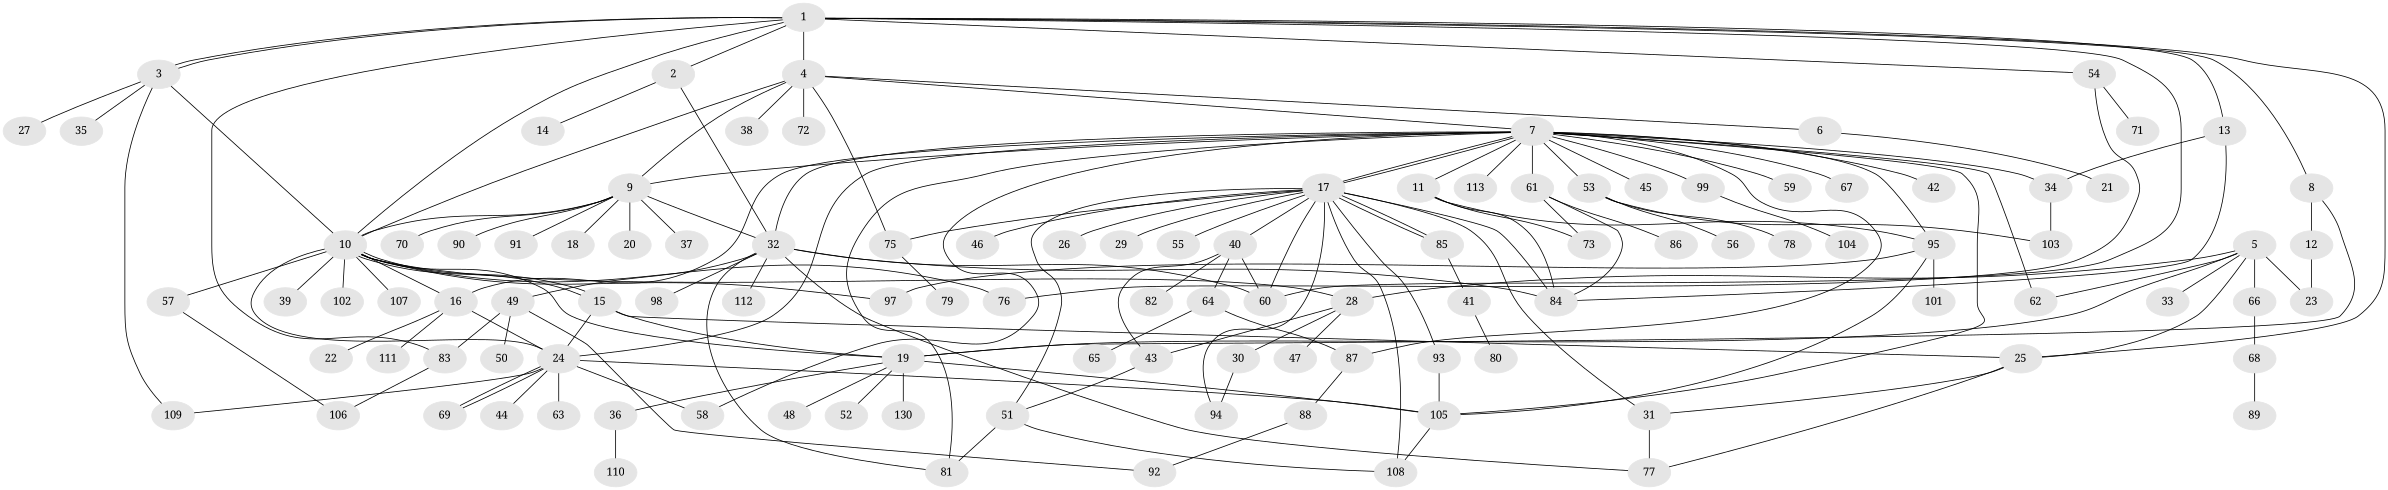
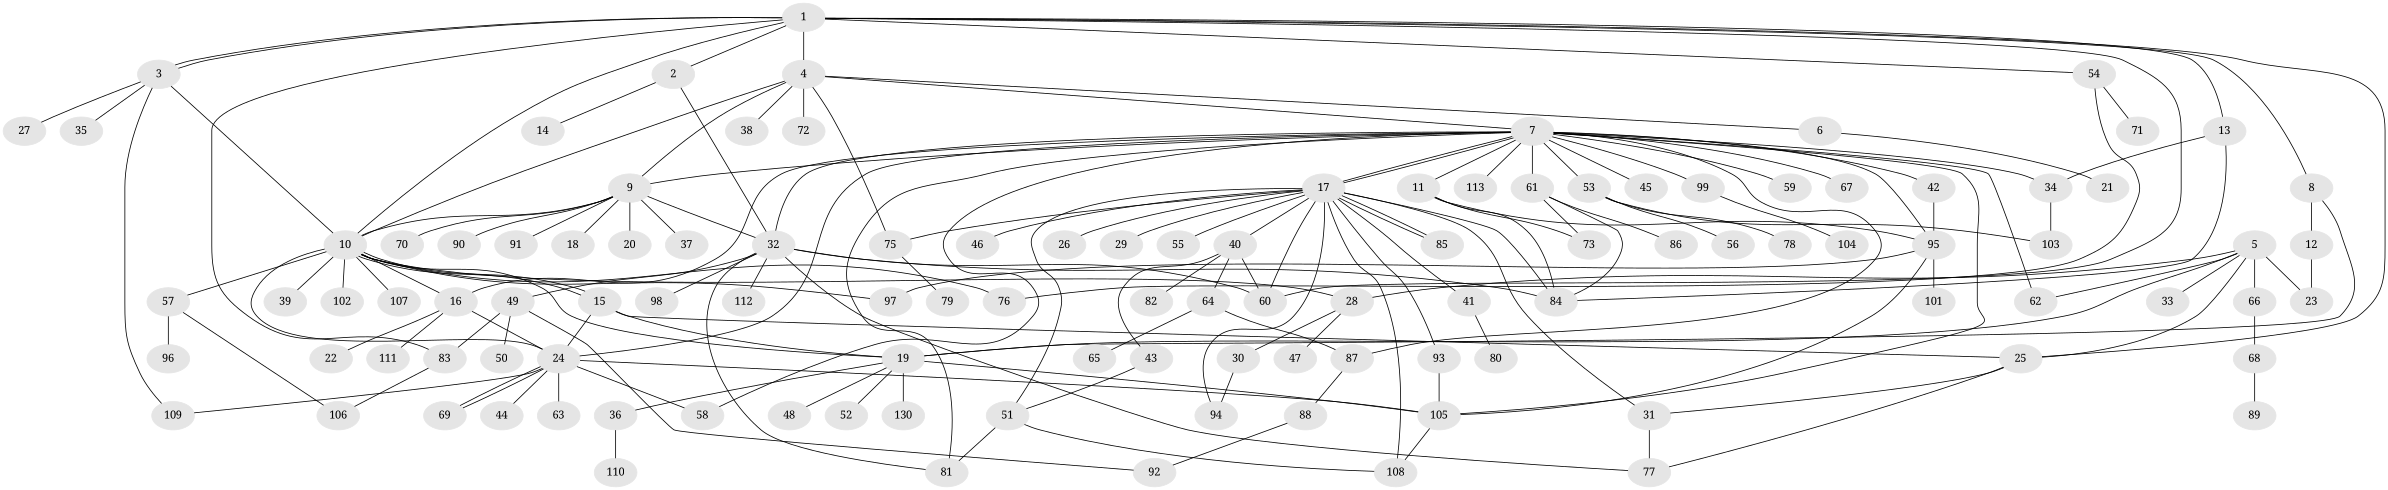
edge "42" -- "95": added
edge "85" -- "41": now "17" -- "41"
edge "28" -- "43": removed
node "96": added
